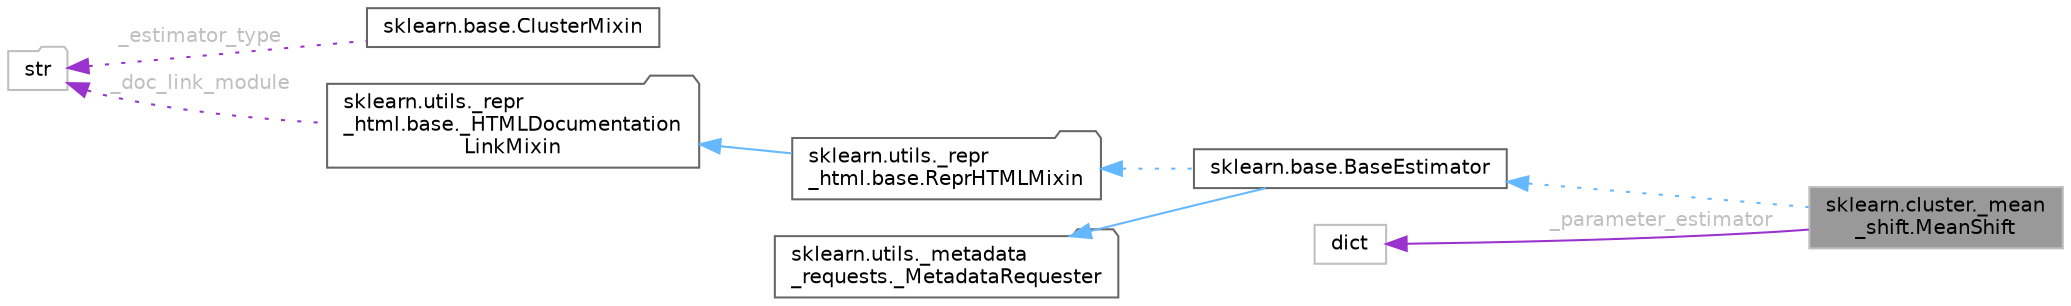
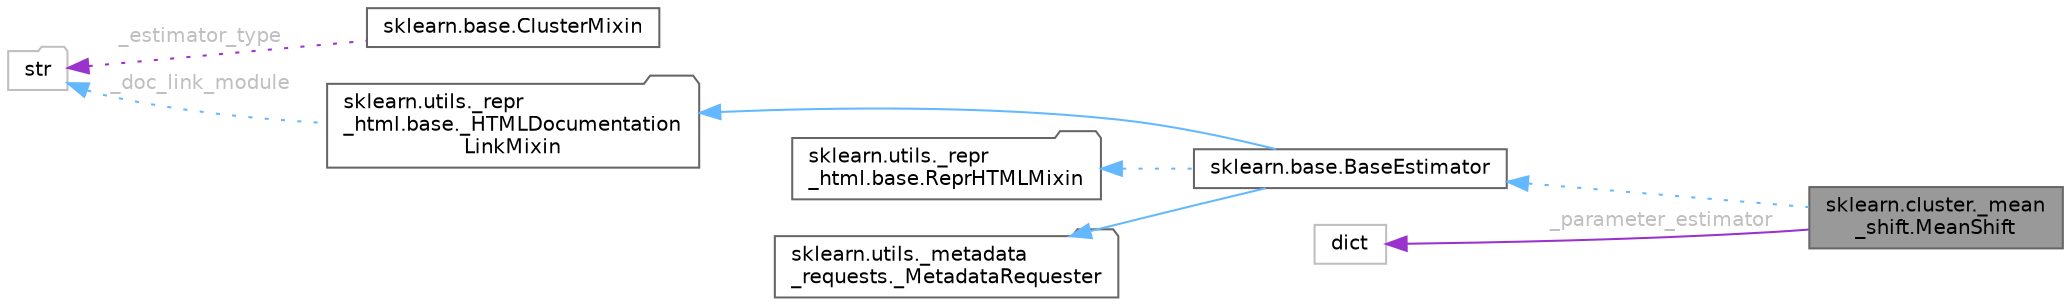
edge "sklearn.utils._repr _html.base._HTMLDocumentation LinkMixin" -> "str": color darkorchid3 -> steelblue1
edge "sklearn.utils._repr _html.base.ReprHTMLMixin" -> "sklearn.utils._repr _html.base._HTMLDocumentation LinkMixin": now "sklearn.base.BaseEstimator" -> "sklearn.utils._repr _html.base._HTMLDocumentation LinkMixin"
node "sklearn.cluster._mean _shift.MeanShift": color grey75 -> gray40
